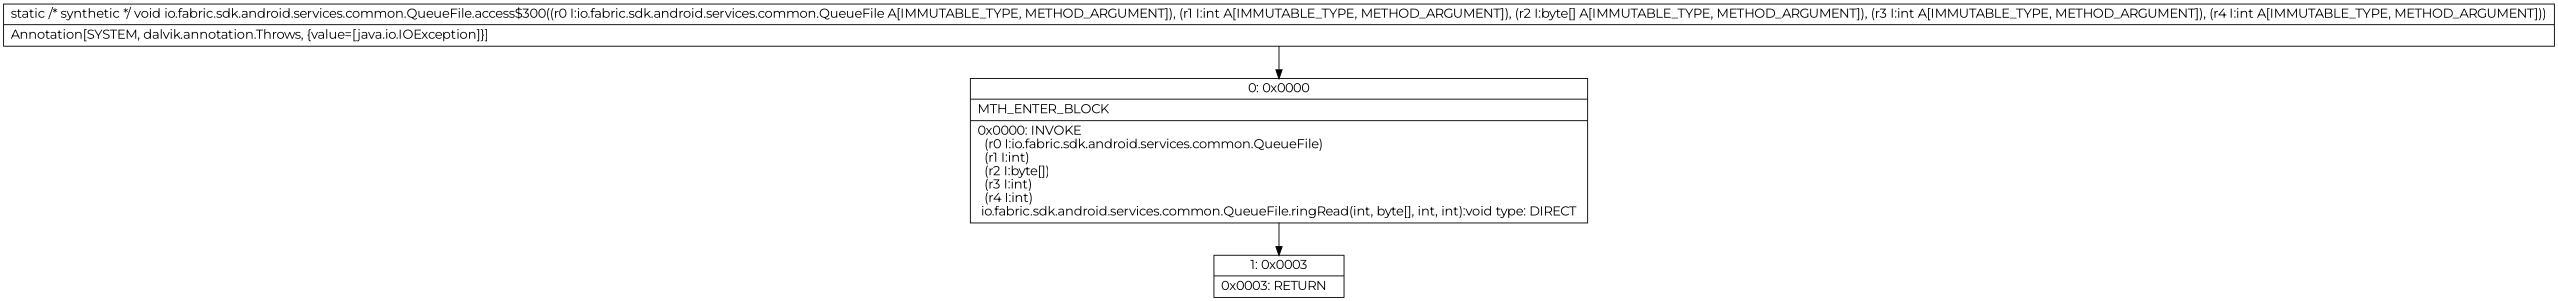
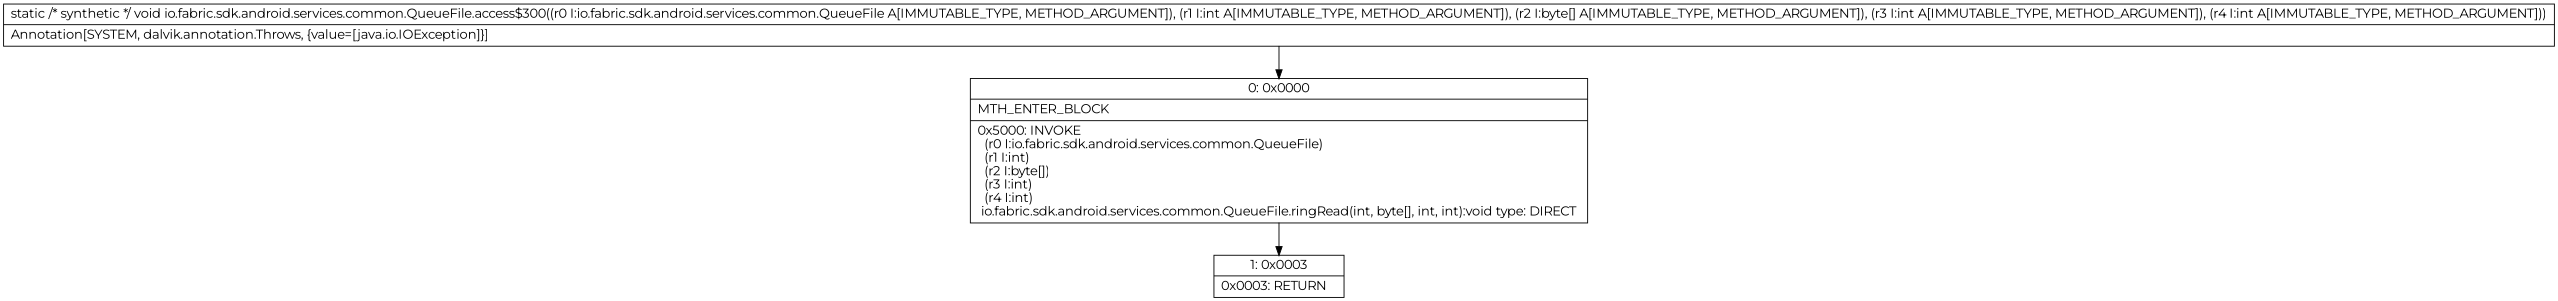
node "0: 0x0000": text "0x0000: INVOKE" -> "0x5000: INVOKE"
